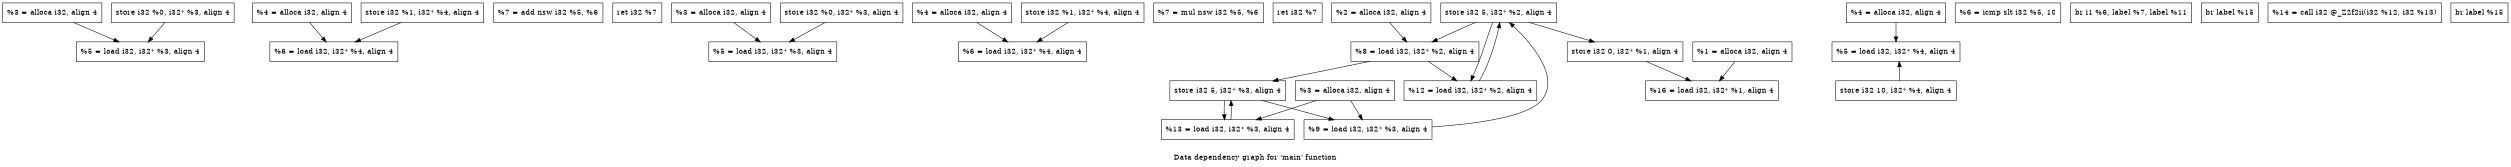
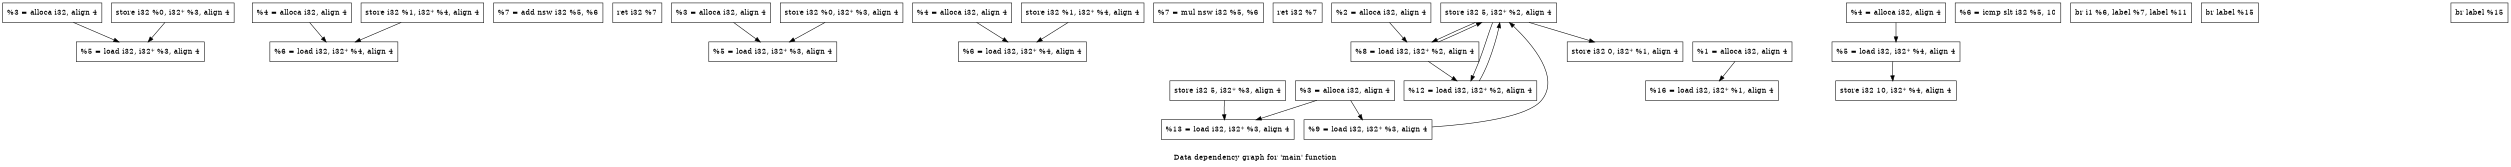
node "%14 = call i32 @_Z2f2ii(i32 %12, i32 %13)": removed
edge "store i32 0, i32* %1, align 4" -> "%16 = load i32, i32* %1, align 4": removed
edge "%8 = load i32, i32* %2, align 4" -> "store i32 5, i32* %3, align 4": now "%8 = load i32, i32* %2, align 4" -> "store i32 5, i32* %2, align 4"
edge "store i32 10, i32* %4, align 4" -> "%5 = load i32, i32* %4, align 4": reversed
edge "store i32 5, i32* %3, align 4" -> "%9 = load i32, i32* %3, align 4": removed
edge "%13 = load i32, i32* %3, align 4" -> "store i32 5, i32* %3, align 4": removed
